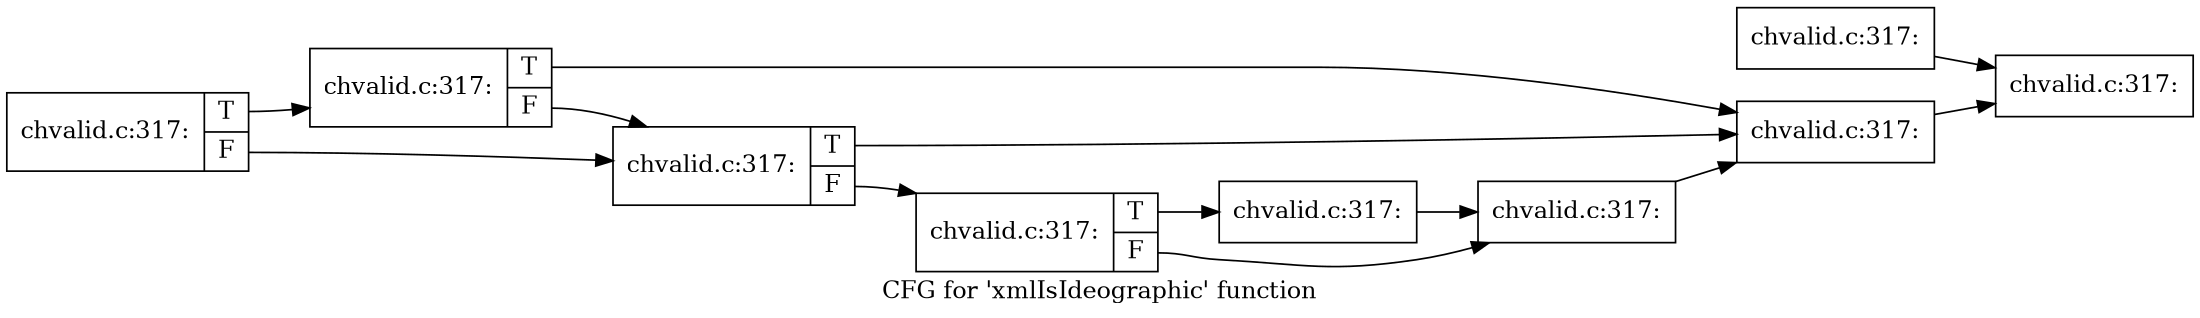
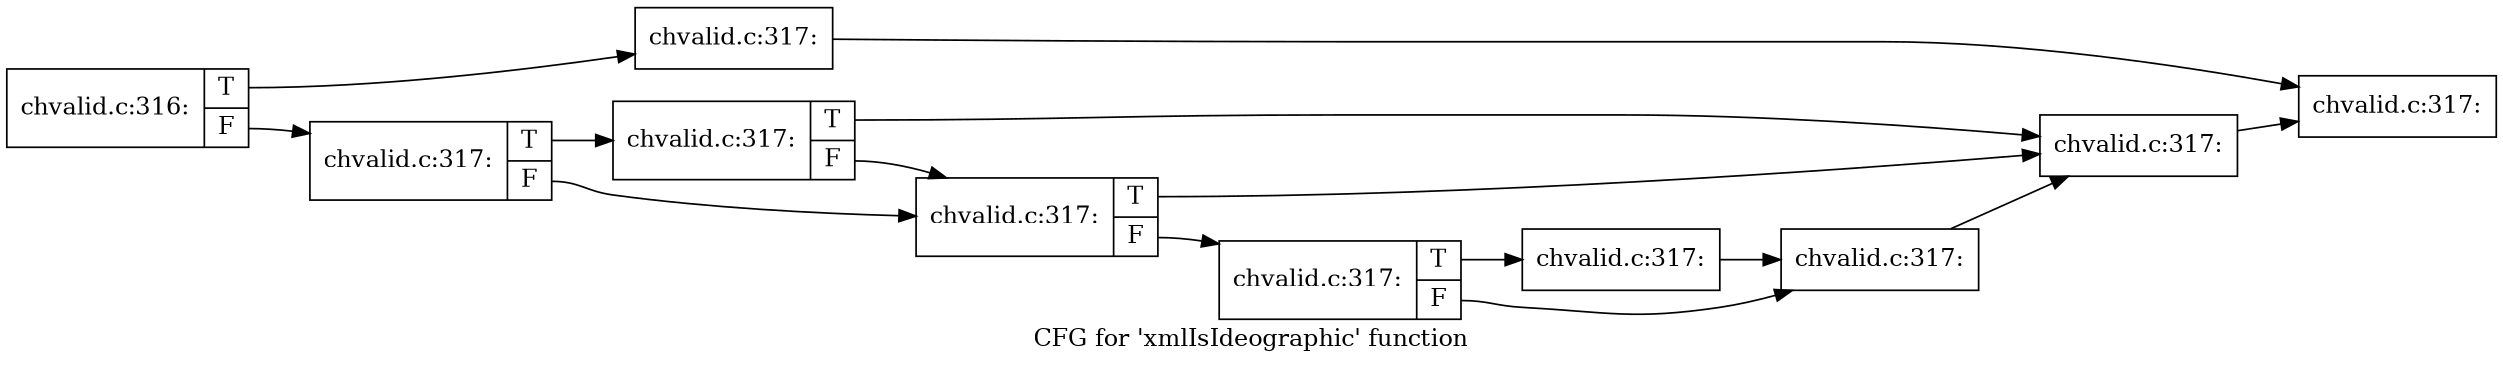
node "chvalid.c:316:": added
